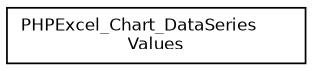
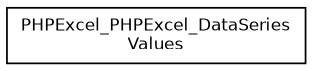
node "PHPExcel_Chart_DataSeries Values": label "PHPExcel_Chart_DataSeries Values" -> "PHPExcel_PHPExcel_DataSeries Values"
